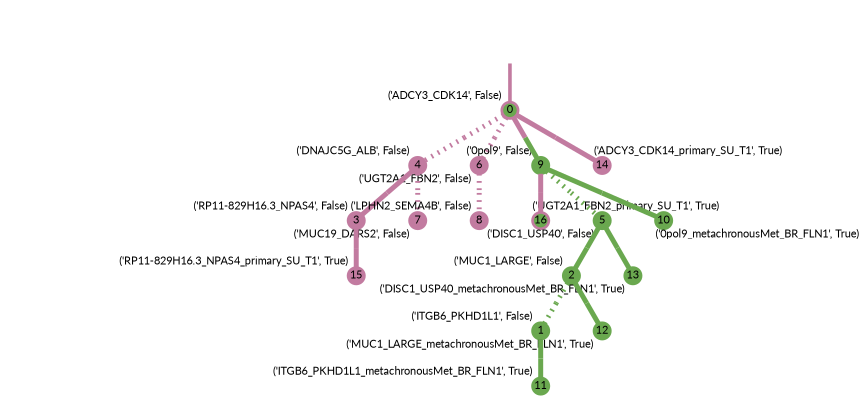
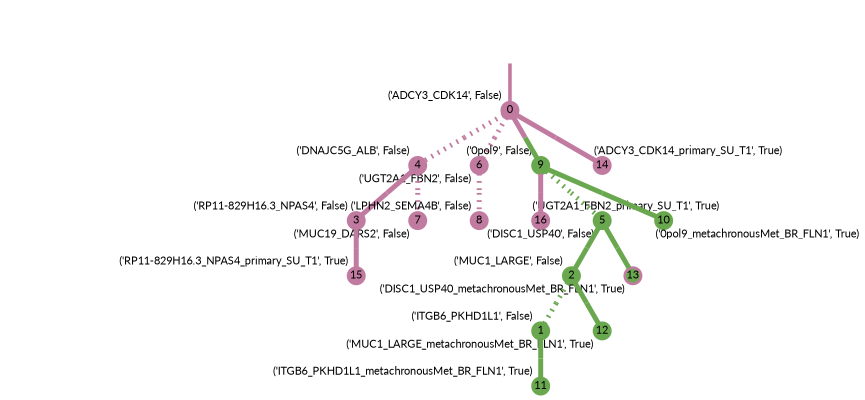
node "0 ('ADCY3_CDK14', False)": fillcolor #6aa84fff -> #c27ba0ff
node "16 ('UGT2A1_FBN2_primary_SU_T1', True)": fillcolor #6aa84fff -> #c27ba0ff
node "13 ('DISC1_USP40_metachronousMet_BR_FLN1', True)": color #6aa84fff -> #c27ba0ff
